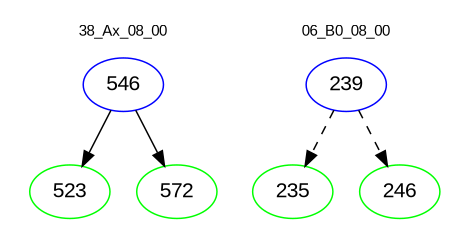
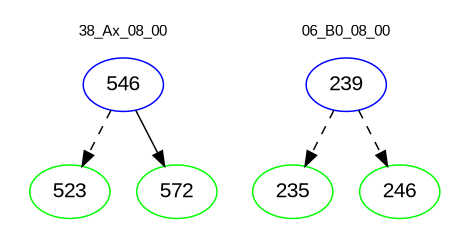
edge "546" -> "523": style solid -> dashed
